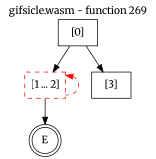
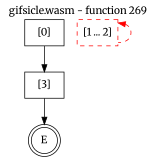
edge "[0]" -> "[1 ... 2]": removed
edge "[1 ... 2]" -> "E": now "[3]" -> "E"
